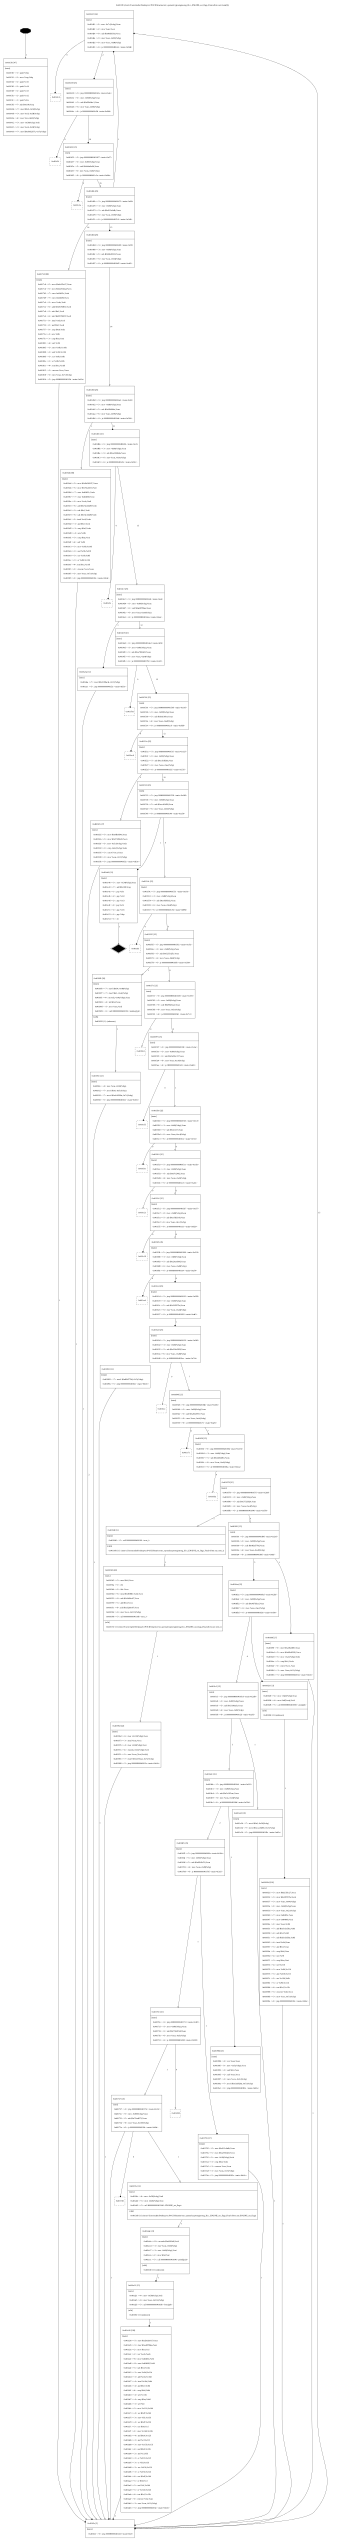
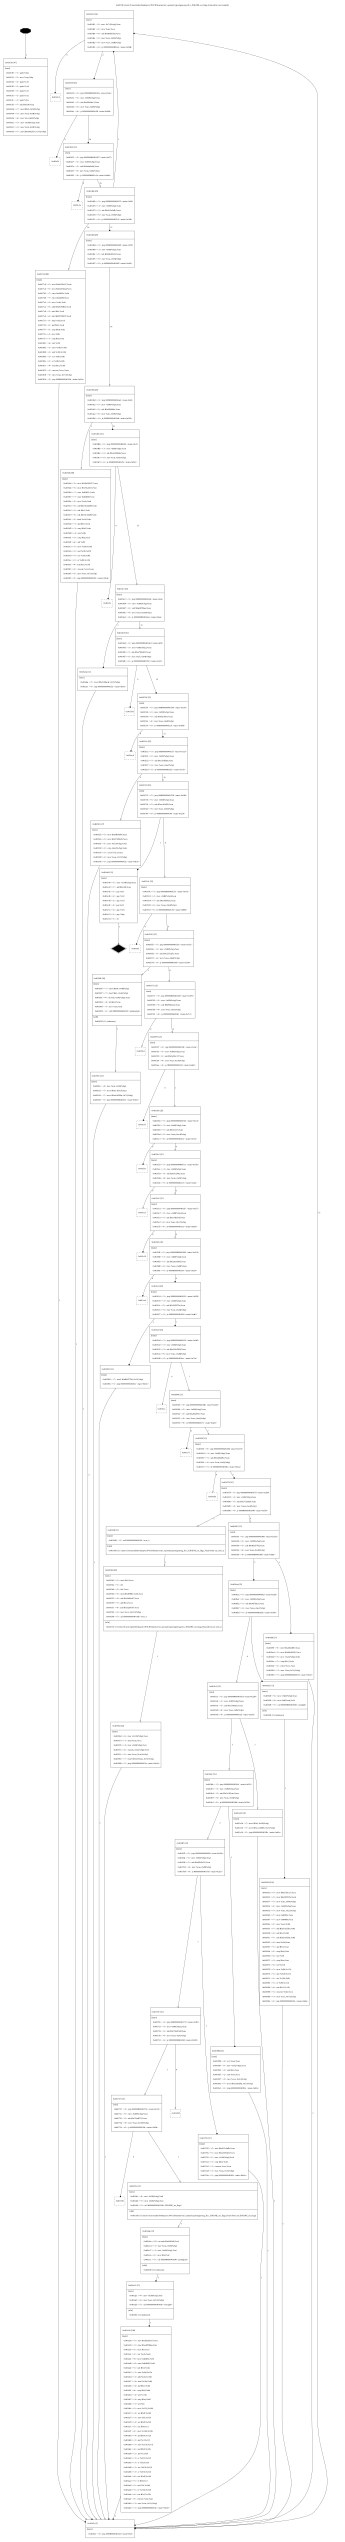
edge "0x401614 [25]" -> "0x401893 [12]": added, label "1"
edge "0x40165f [25]" -> "0x401678 [25]": added, label "7"
edge "0x401727 [25]" -> "0x401f2e [5]": now "0x40198d [25]" -> "0x401f2e [5]"
